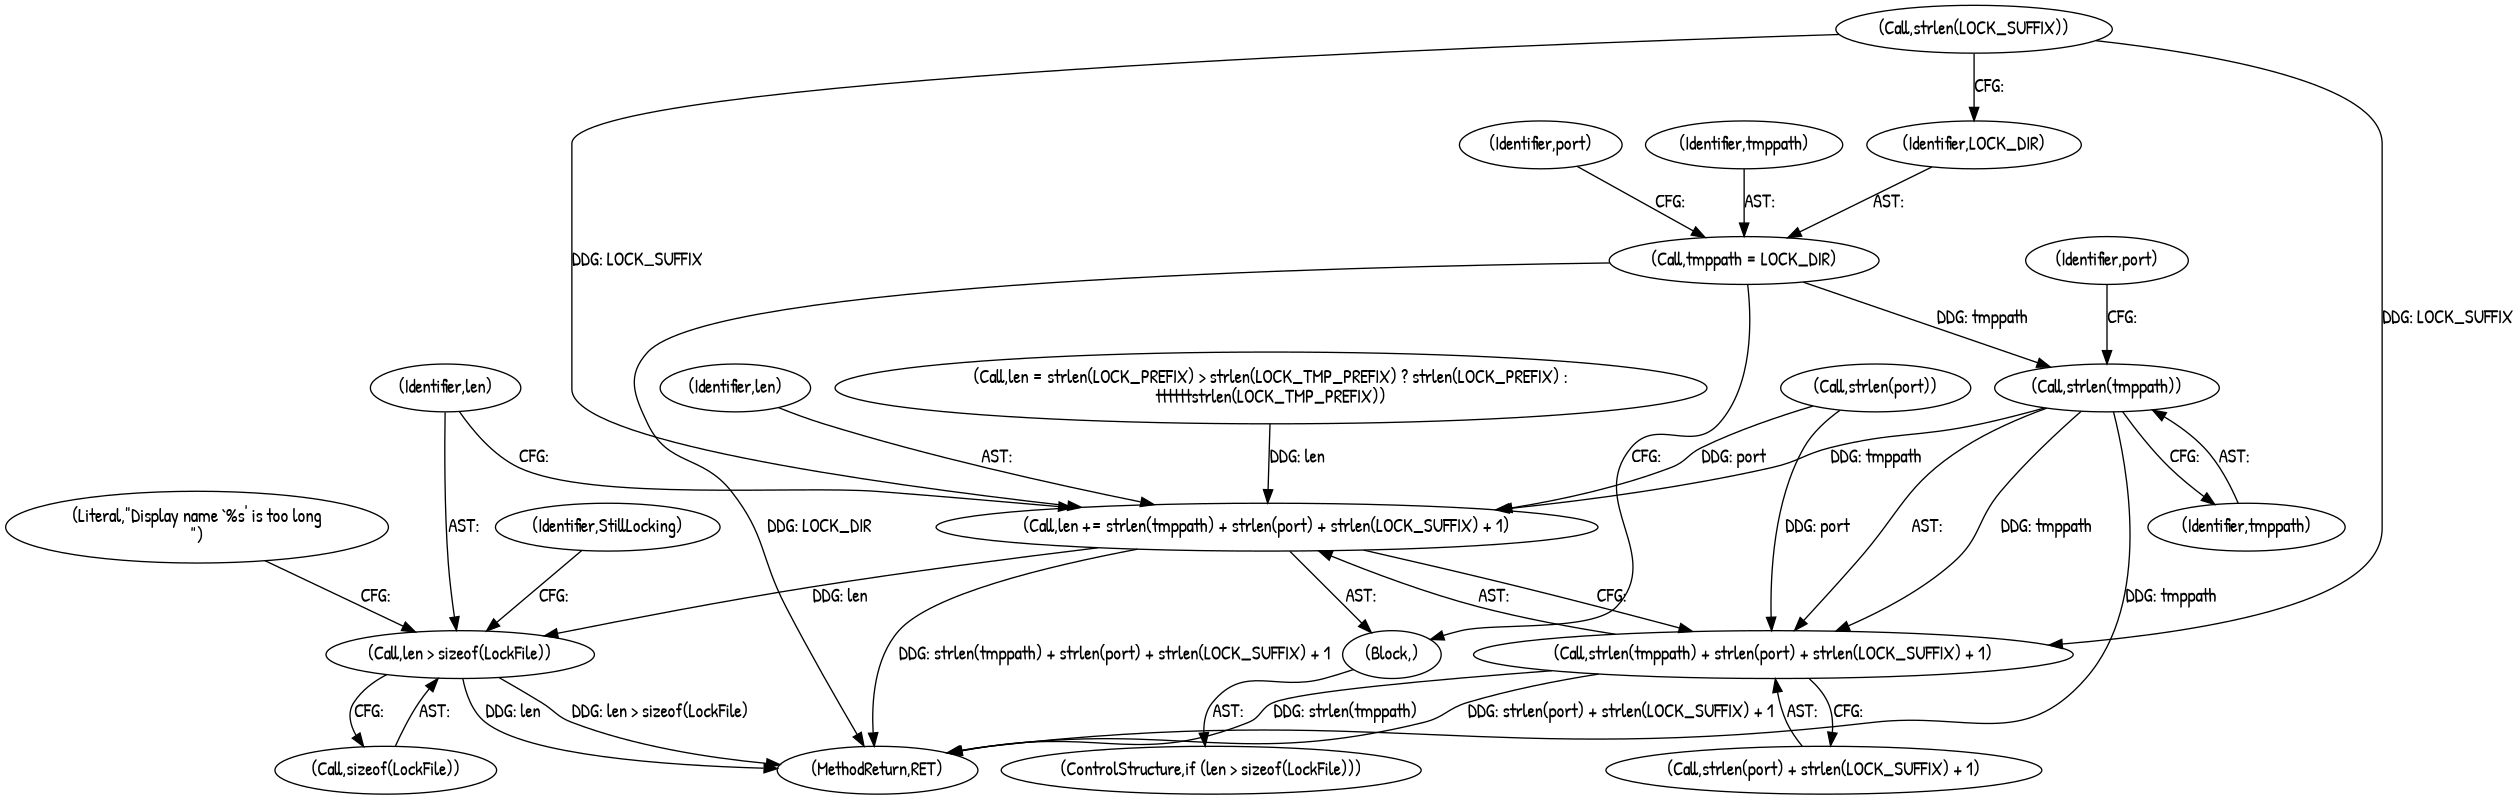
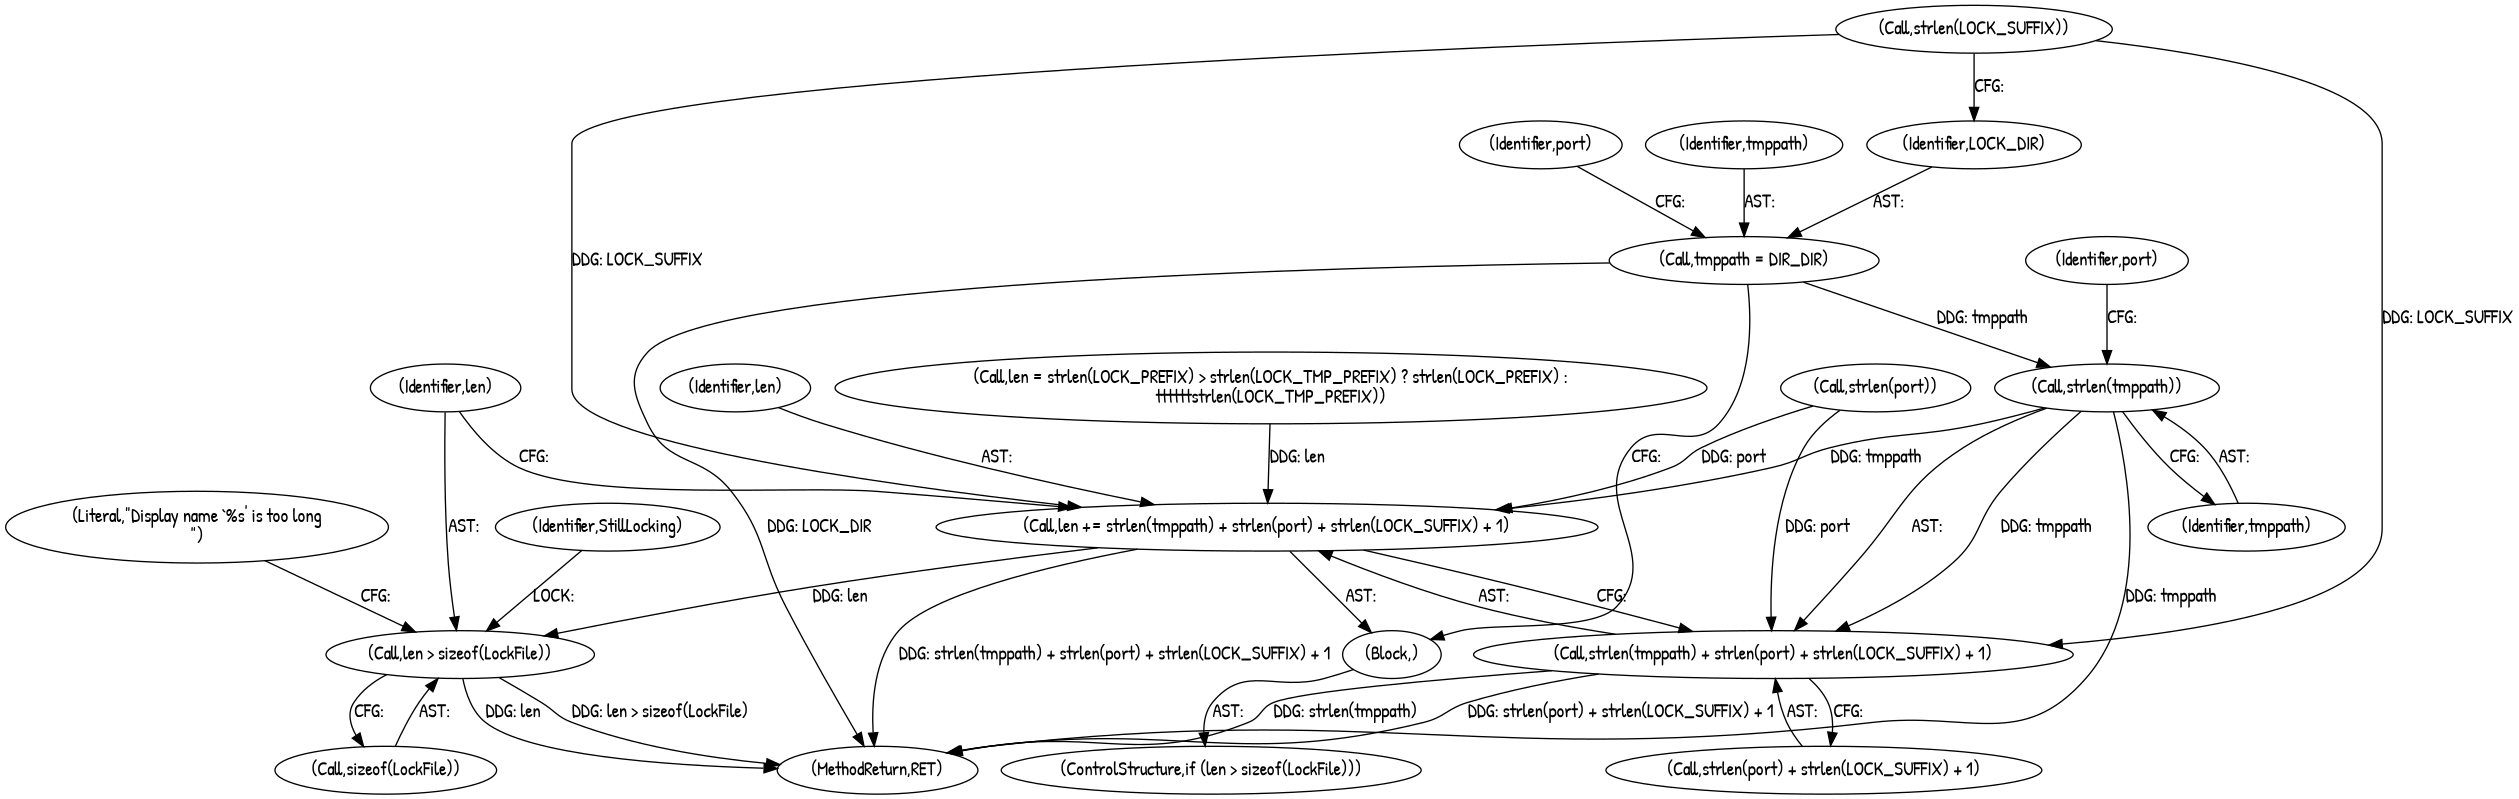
node "(Call,tmppath = LOCK_DIR)": label "(Call,tmppath = LOCK_DIR)" -> "(Call,tmppath = DIR_DIR)"
edge "(Identifier,StillLocking)" -> "(Call,len > sizeof(LockFile))": label "CFG: " -> "LOCK: "
